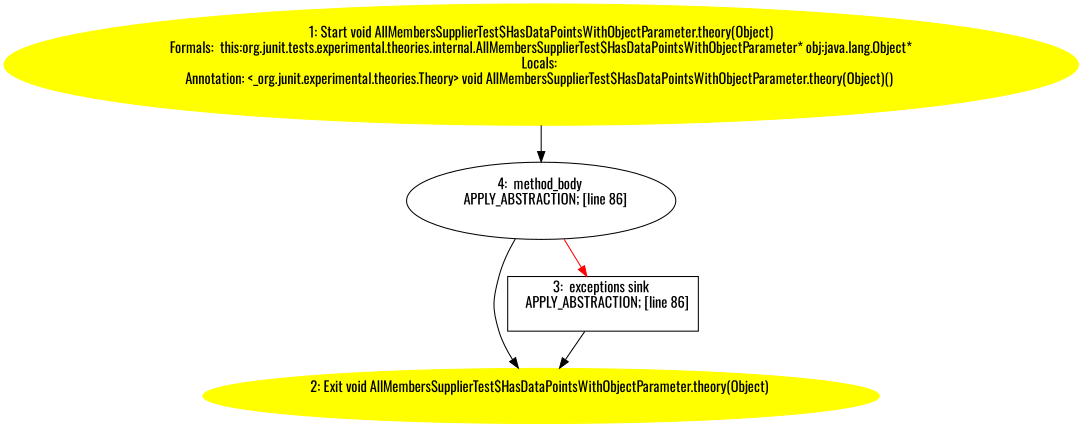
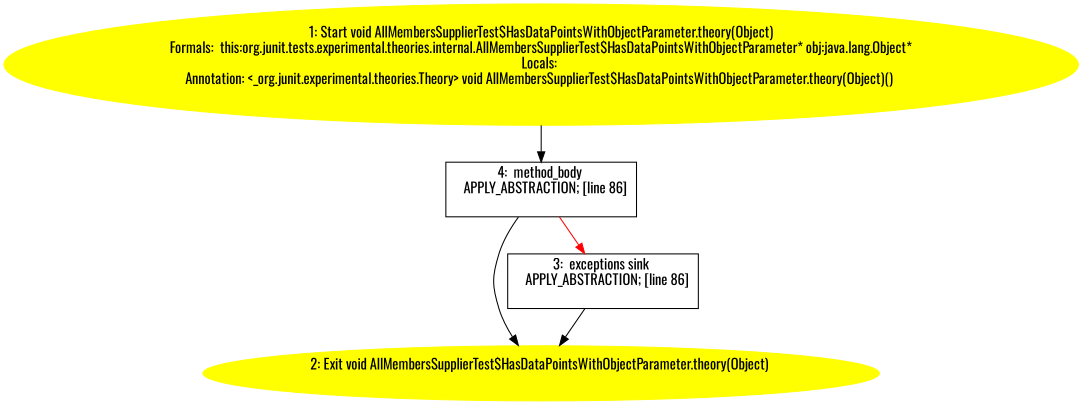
node "4:  method_body APPLY_ABSTRACTION; [line 86]": shape ellipse -> box
